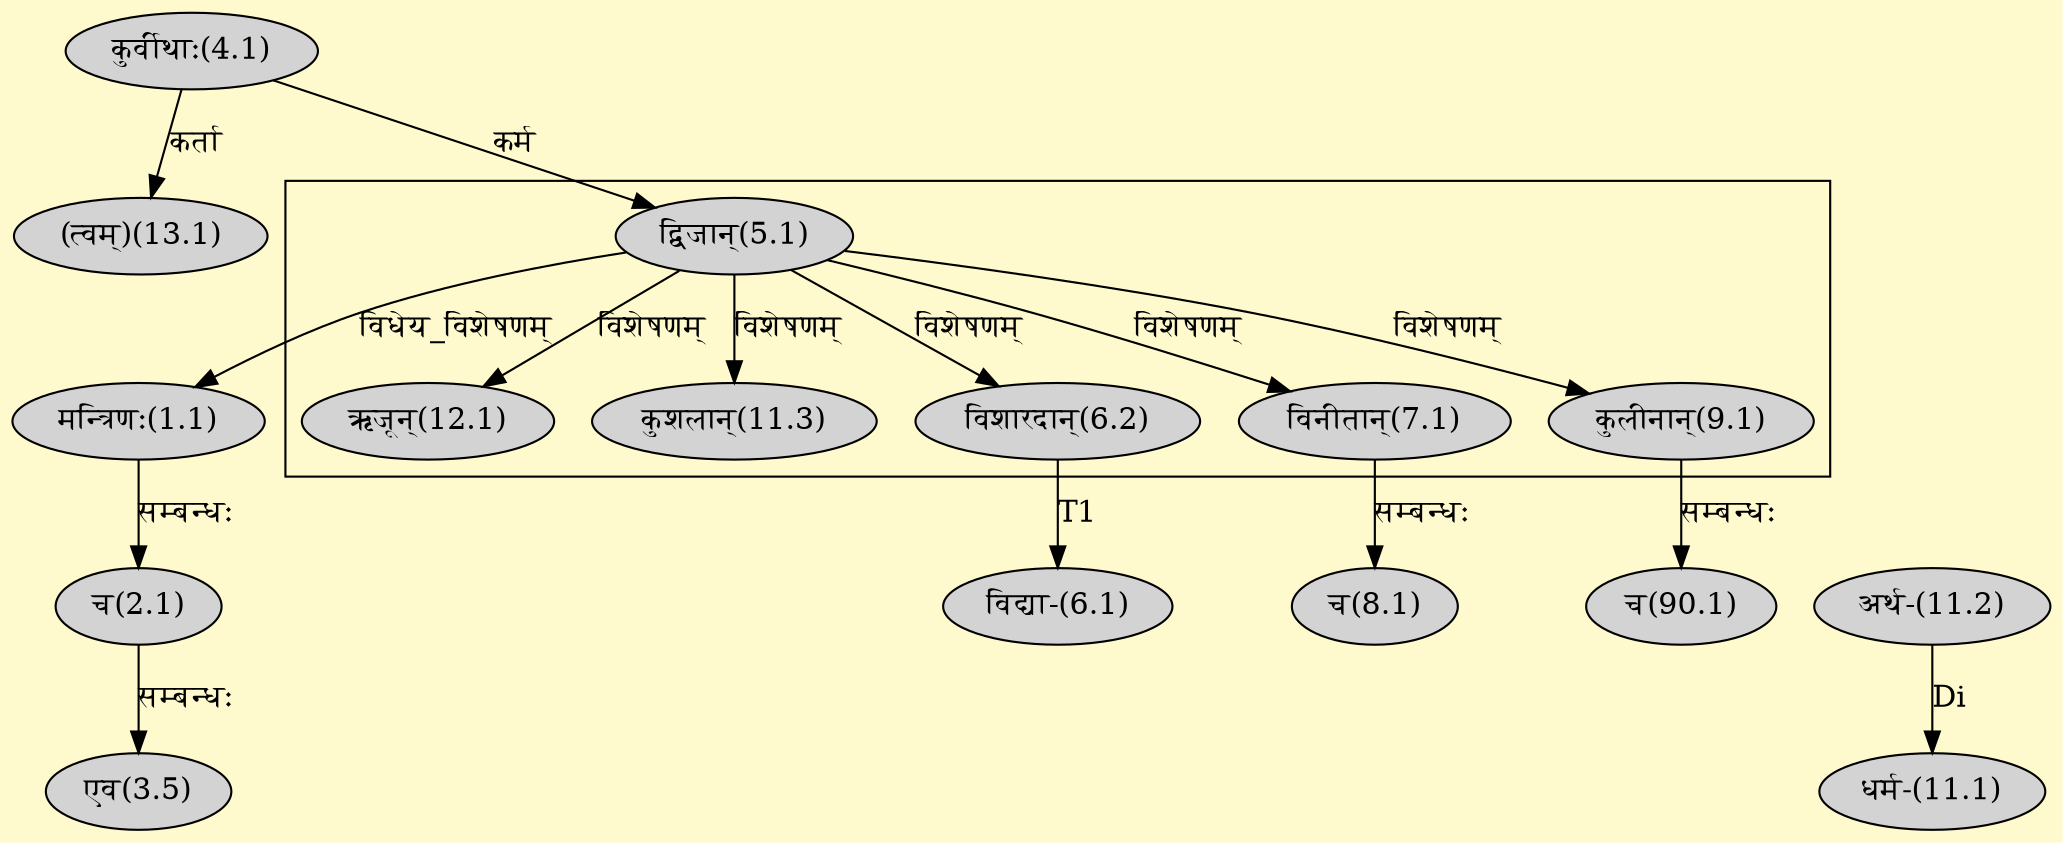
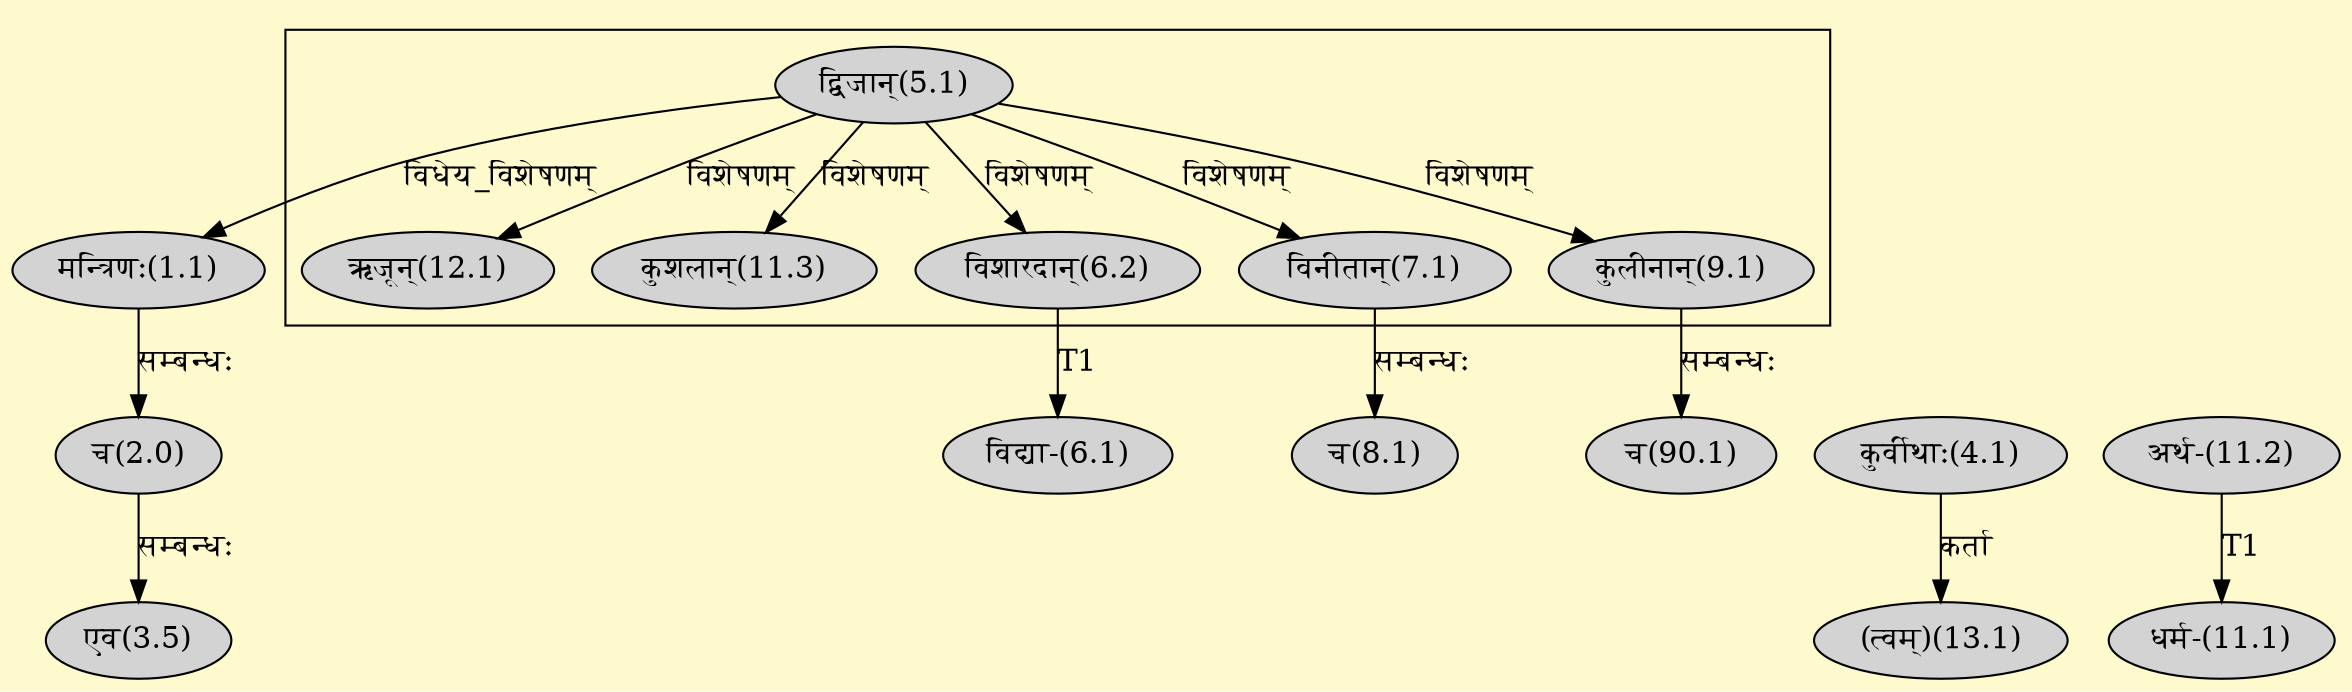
edge "कुर्वीथाः(4.1)" -> "द्विजान्(5.1)": removed, label "कर्म"
node "च(2.1)": label "च(2.1)" -> "च(2.0)"
edge "अर्थ-(11.2)" -> "धर्म-(11.1)": label "Di" -> "T1"
